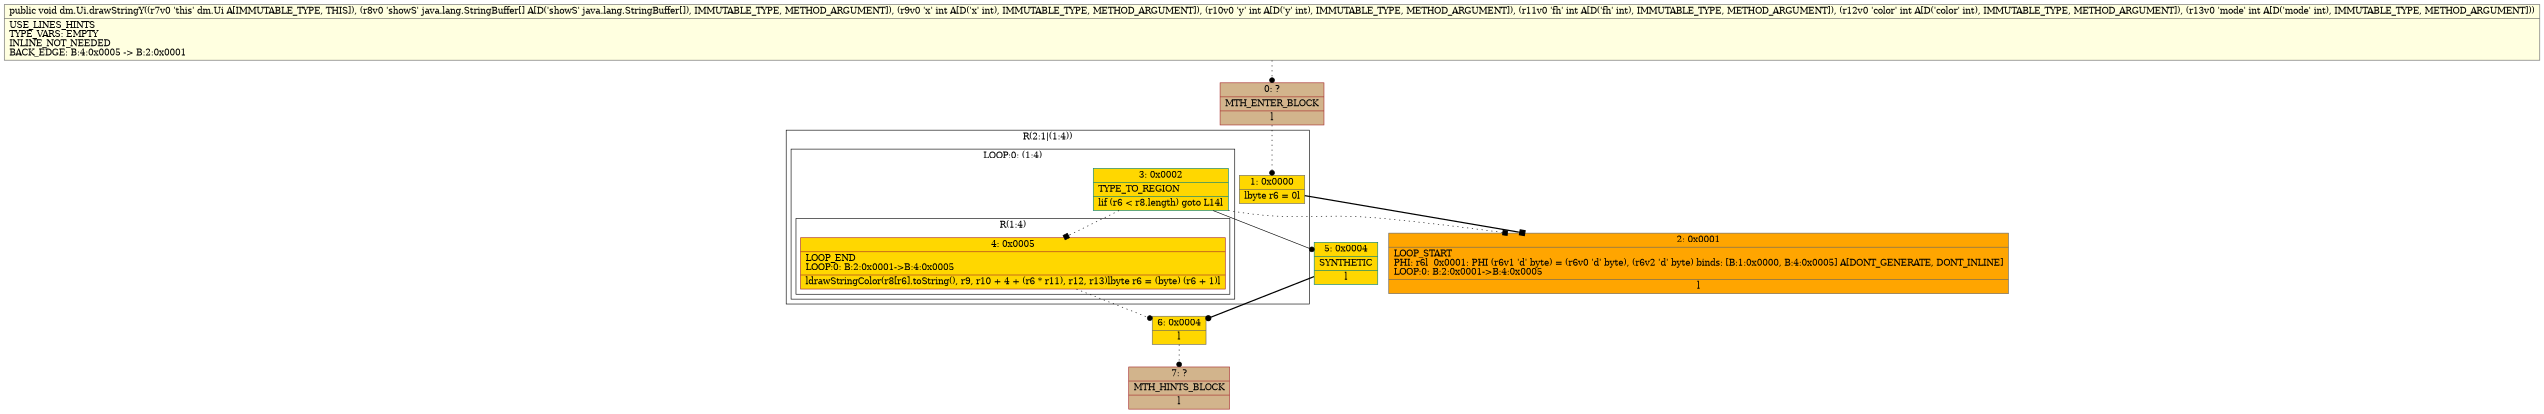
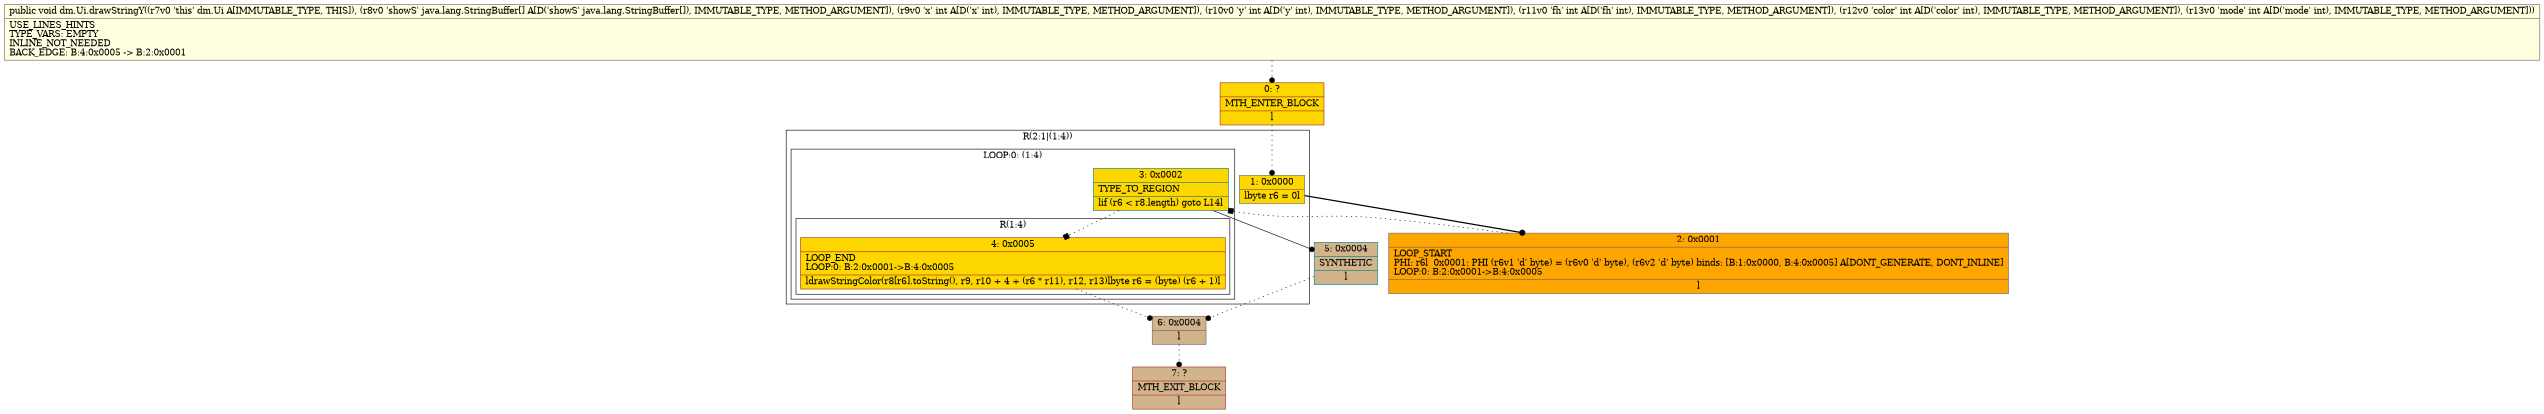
node "0: ?": fillcolor tan -> gold
edge "1: 0x0000" -> "2: 0x0001": arrowhead box -> dot
edge "3: 0x0002" -> "2: 0x0001": reversed
node "5: 0x0004": fillcolor gold -> tan
edge "5: 0x0004" -> "6: 0x0004": style bold -> dotted
node "6: 0x0004": fillcolor gold -> tan
node "7: ?": text "MTH_HINTS_BLOCK" -> "MTH_EXIT_BLOCK"
